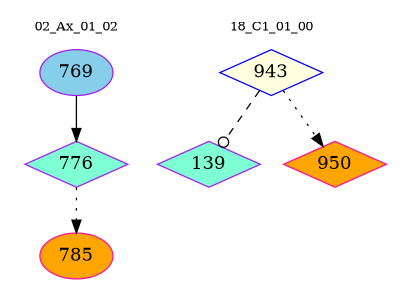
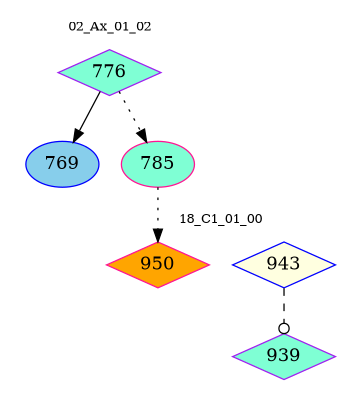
node "769": color purple -> blue
edge "769" -> "776": reversed
edge "943" -> "950": now "785" -> "950"
node "139": label "139" -> "939"
node "785": fillcolor orange -> aquamarine
